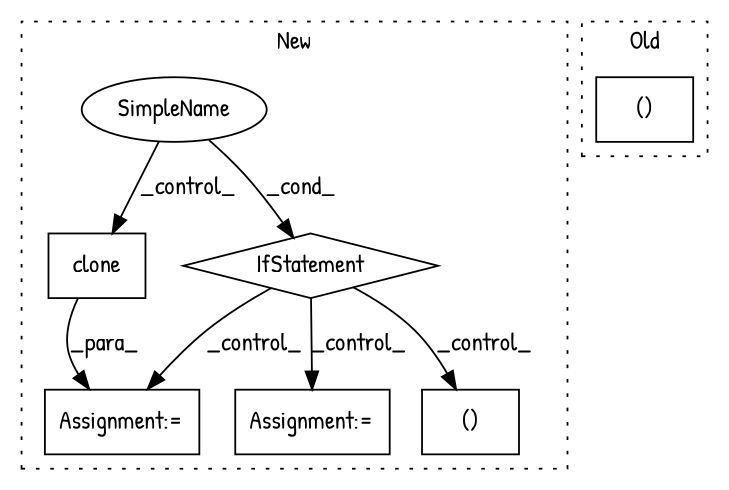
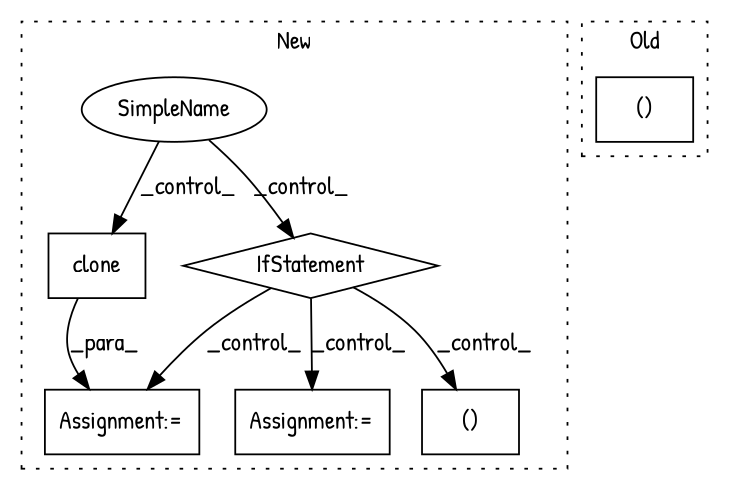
edge "SimpleName" -> "IfStatement": label "_cond_" -> "_control_"
